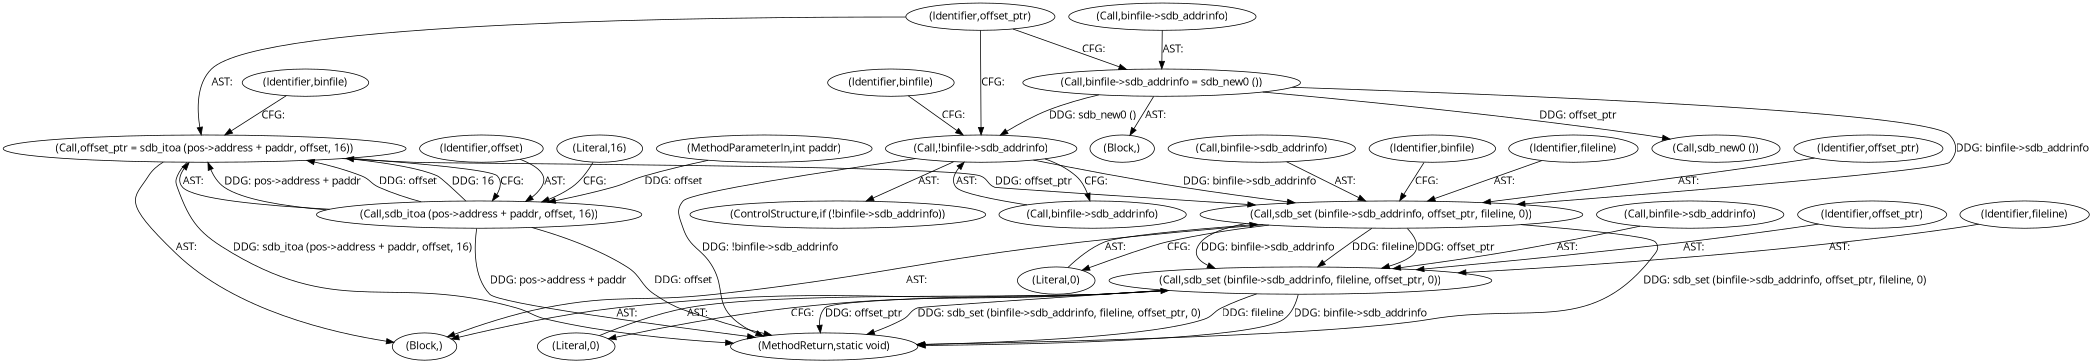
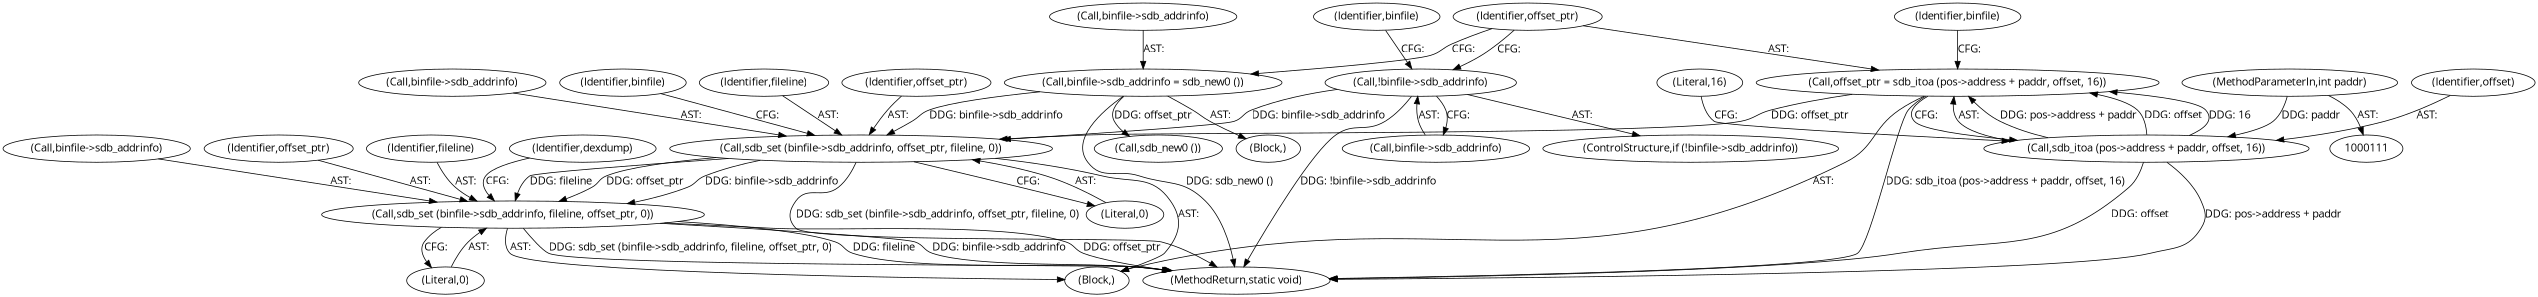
edge "(Call,binfile->sdb_addrinfo = sdb_new0 ())" -> "(Call,!binfile->sdb_addrinfo)": now "(Call,binfile->sdb_addrinfo = sdb_new0 ())" -> "(MethodReturn,static void)"
node "(Identifier,dexdump)": added
node "1000111": added
edge "(MethodParameterIn,int paddr)" -> "(Call,sdb_itoa (pos->address + paddr, offset, 16))": label "DDG: offset" -> "DDG: paddr"
